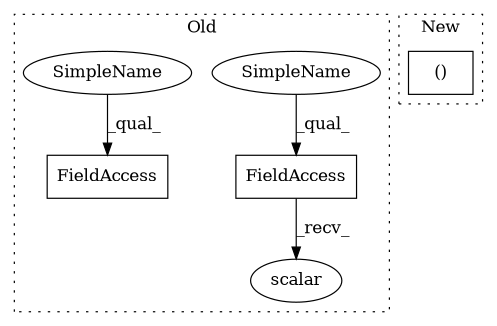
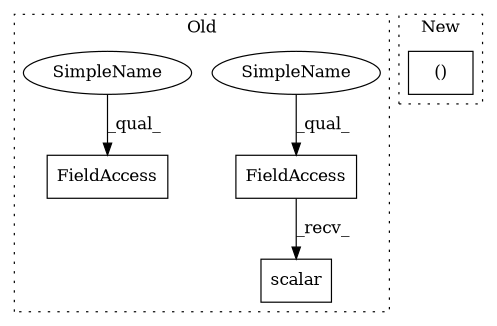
node "scalar": shape ellipse -> box
